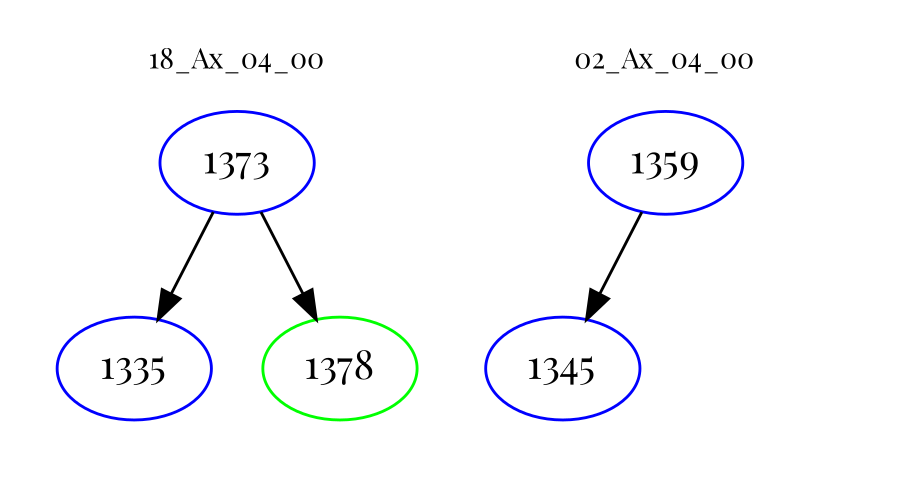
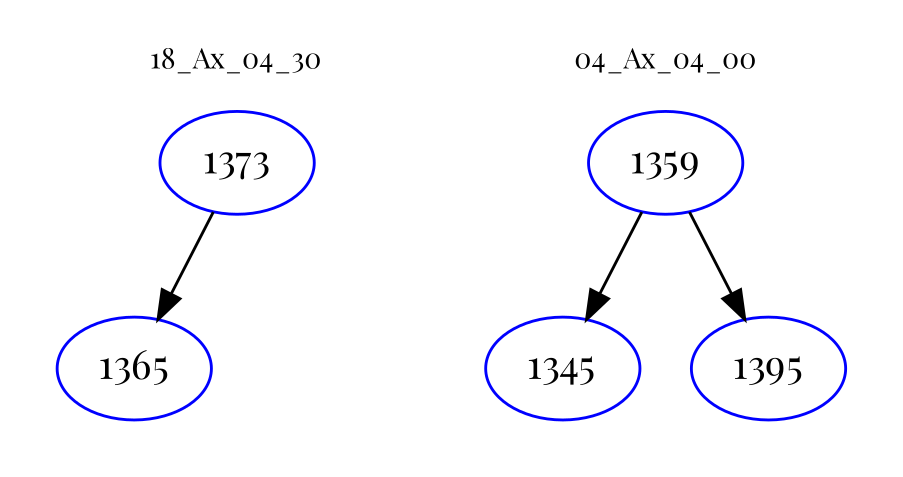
cluster "18_Ax_04_00": label "18_Ax_04_00" -> "18_Ax_04_30"
cluster "02_Ax_04_00": label "02_Ax_04_00" -> "04_Ax_04_00"
node "1335": label "1335" -> "1365"
node "1378": removed
node "1395": added
